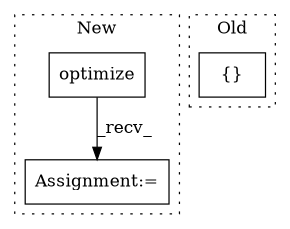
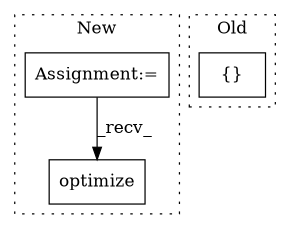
edge "optimize" -> "Assignment:=": reversed
